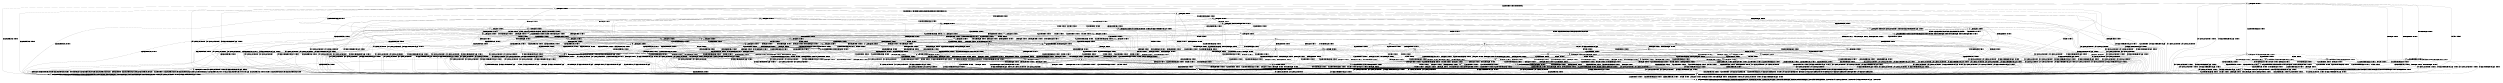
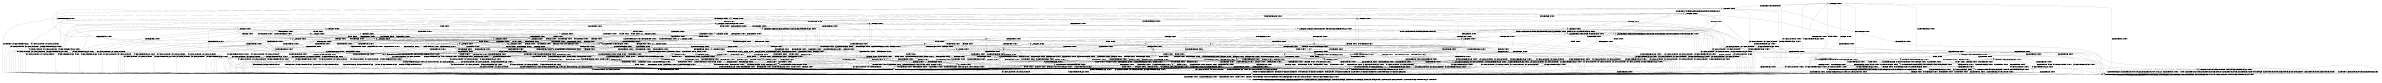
edge "s4" -> "s30": now "s4" -> "s7"
edge "s57" -> "s33": label "FINISHED / Alert(FATAL,UNEXPECTED_MESSAGE)" -> "CERTIFICATE_VERIFY / TIMEOUT"
